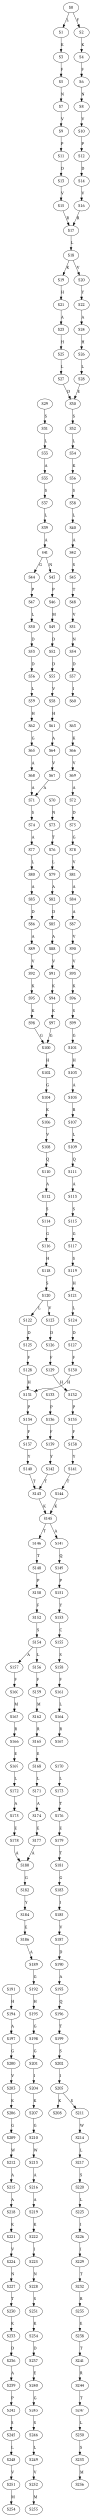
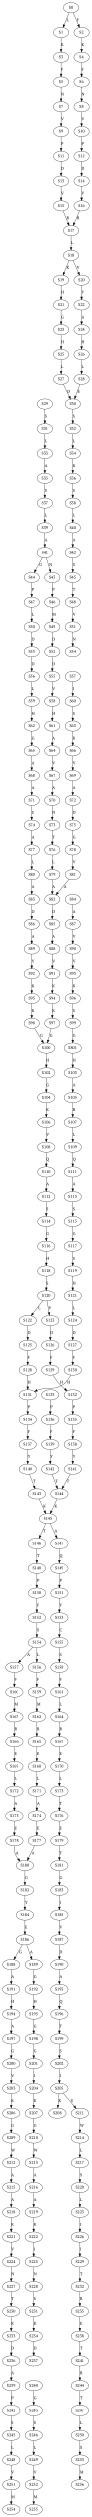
edge "S21" -> "S23": label "A" -> "G"
edge "S54" -> "S57": removed, label "D"
edge "S60" -> "S63": added, label "S"
edge "S67" -> "S71": now "S67" -> "S70"
edge "S81" -> "S84": now "S81" -> "S82"
node "S101": label "S101" -> "S801"
edge "S142" -> "S143": now "S142" -> "S144"
edge "S167" -> "S170": added, label "E"
node "S188": added
edge "S237" -> "S240": removed, label "E"
